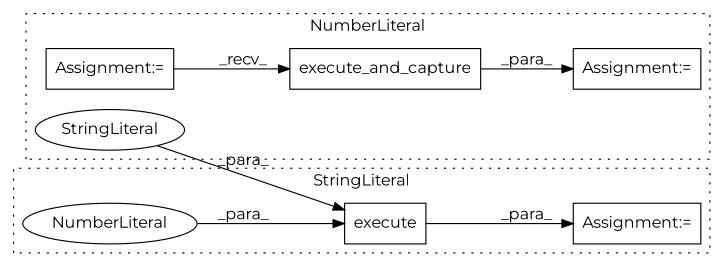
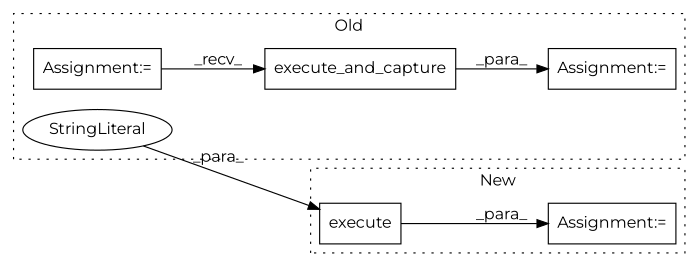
cluster "NumberLiteral": label "NumberLiteral" -> "Old"
cluster "StringLiteral": label "StringLiteral" -> "New"
node "NumberLiteral": removed
